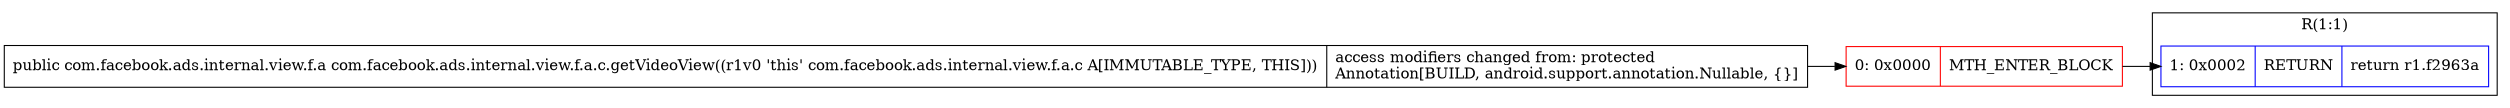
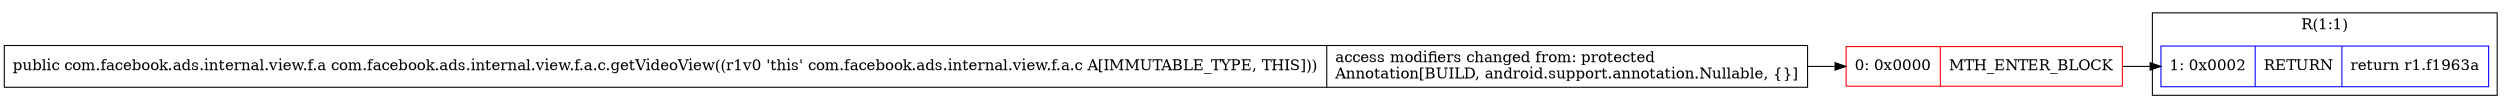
node "1: 0x0002": text "return r1.f2963a" -> "return r1.f1963a"
